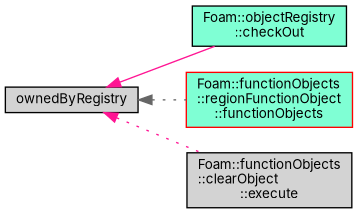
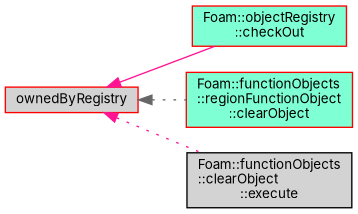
node "Foam::objectRegistry ::checkOut": color black -> red
node "ownedByRegistry": color black -> red
node "Foam::functionObjects ::regionFunctionObject ::functionObjects": label "Foam::functionObjects ::regionFunctionObject ::functionObjects" -> "Foam::functionObjects ::regionFunctionObject ::clearObject"
